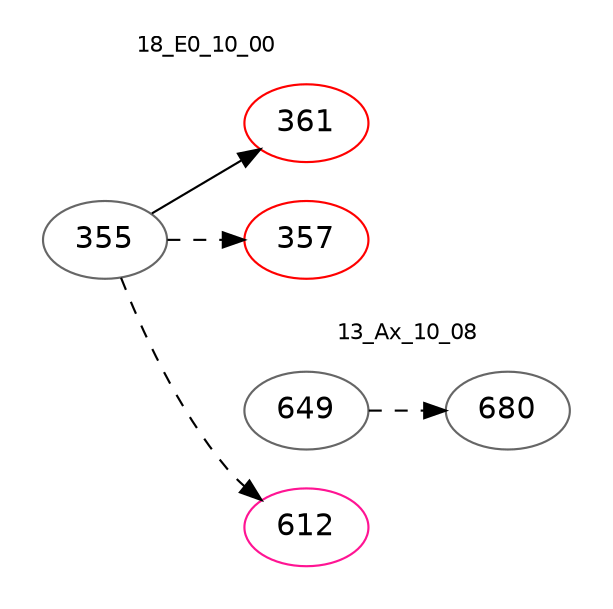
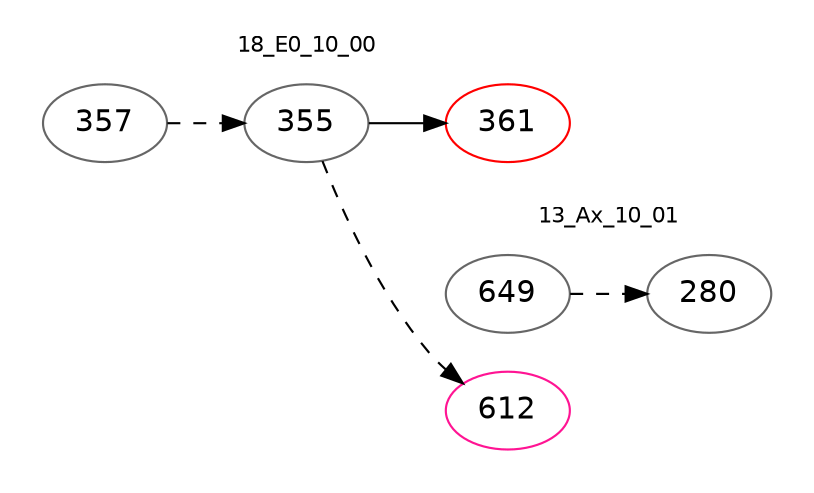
edge "355" -> "357": reversed
node "357": color red -> gray40
cluster "13_Ax_10_08": label "13_Ax_10_08" -> "13_Ax_10_01"
node "680": label "680" -> "280"
